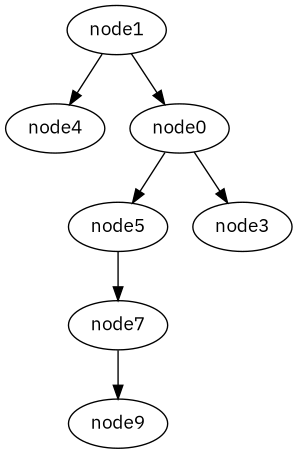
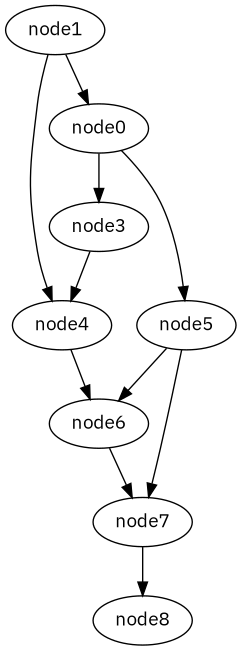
edge "node3" -> "node4": added
node "node6": added
node "node9": label "node9" -> "node8"
